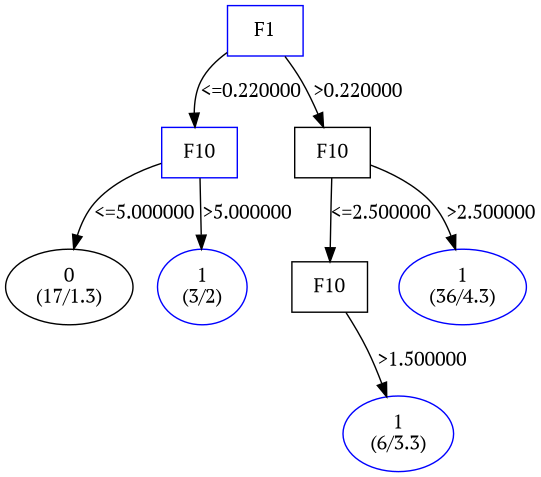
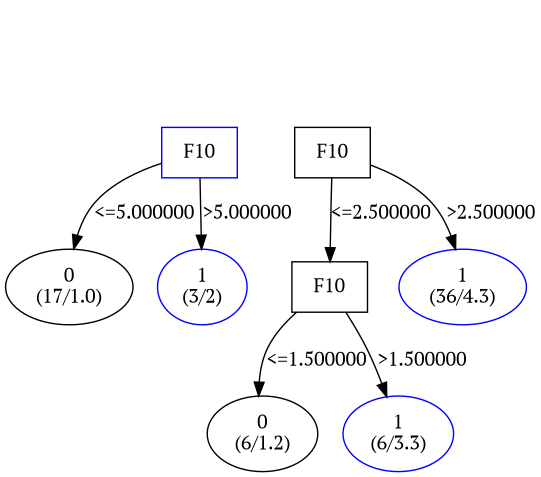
node "F1": removed
node "0 (17/1.3)": label "0 (17/1.3)" -> "0 (17/1.0)"
node "0 (6/1.2)": added
